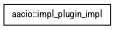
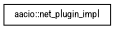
node "aacio::impl_plugin_impl": label "aacio::impl_plugin_impl" -> "aacio::net_plugin_impl"
